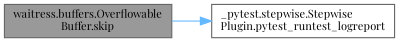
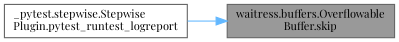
edge "waitress.buffers.Overflowable Buffer.skip" -> "_pytest.stepwise.Stepwise Plugin.pytest_runtest_logreport": reversed
